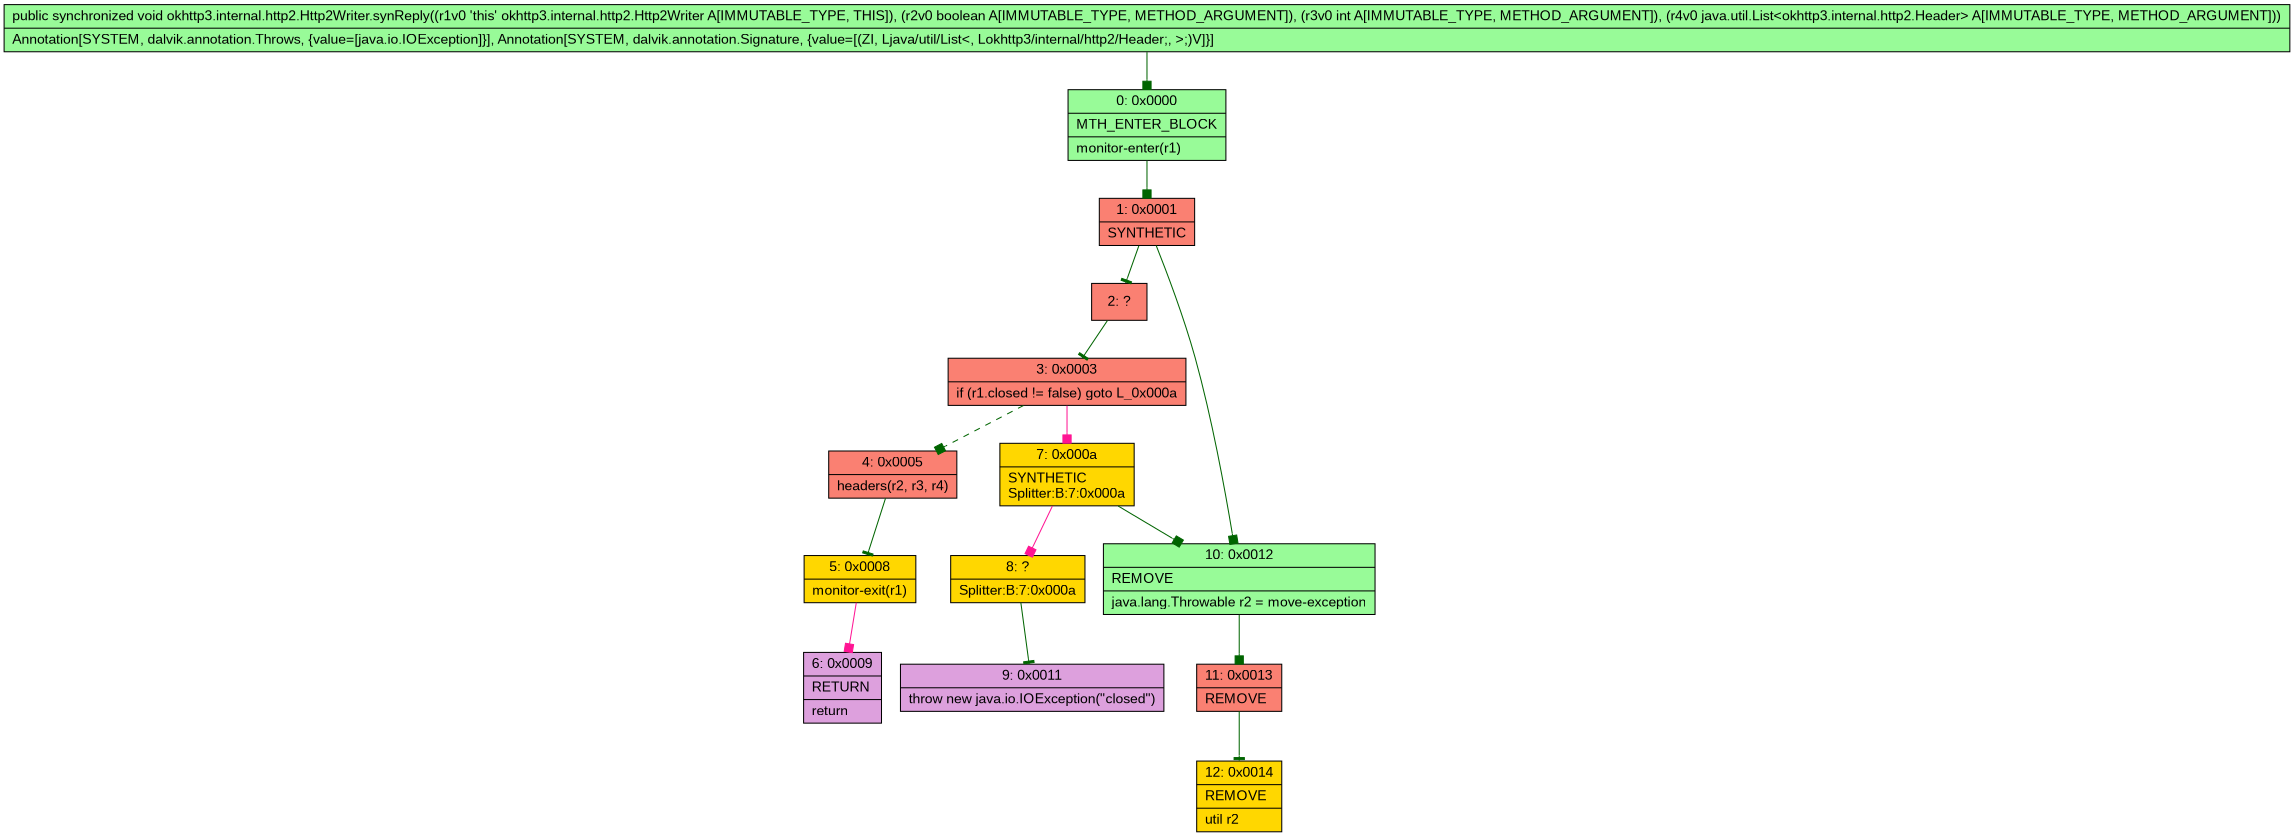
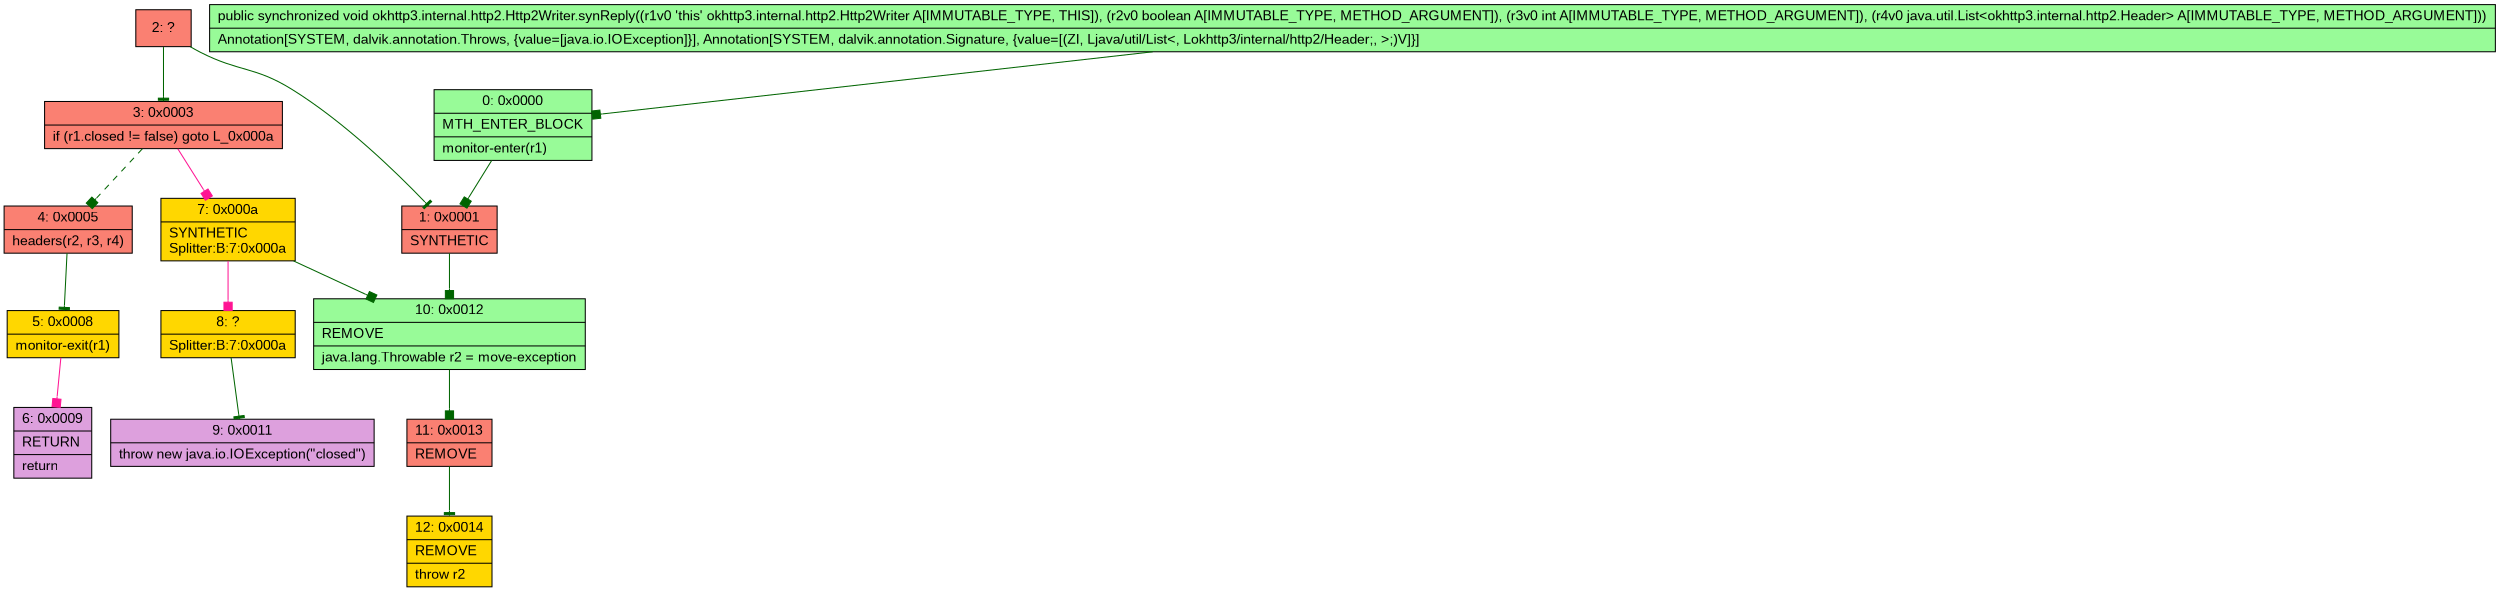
edge "1: 0x0001" -> "2: ?": reversed
node "12: 0x0014": text "util r2" -> "throw r2"
